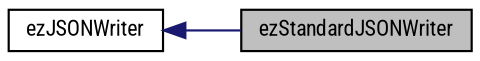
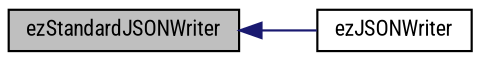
edge "ezStandardJSONWriter" -> "ezJSONWriter": reversed
